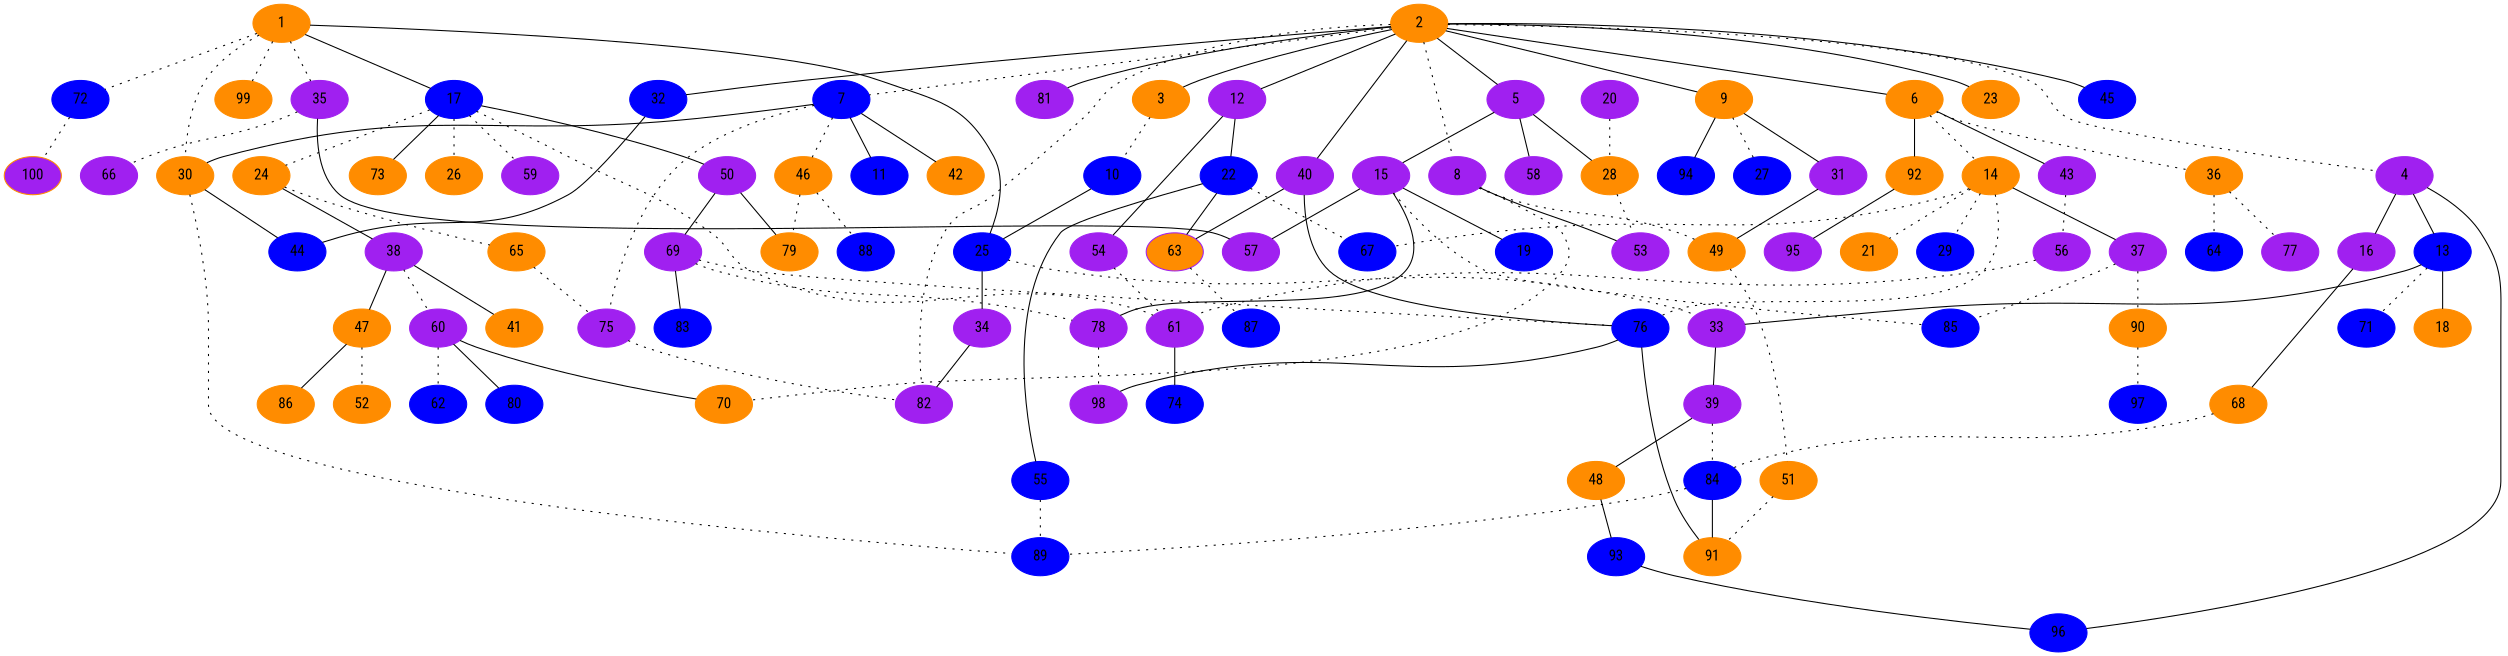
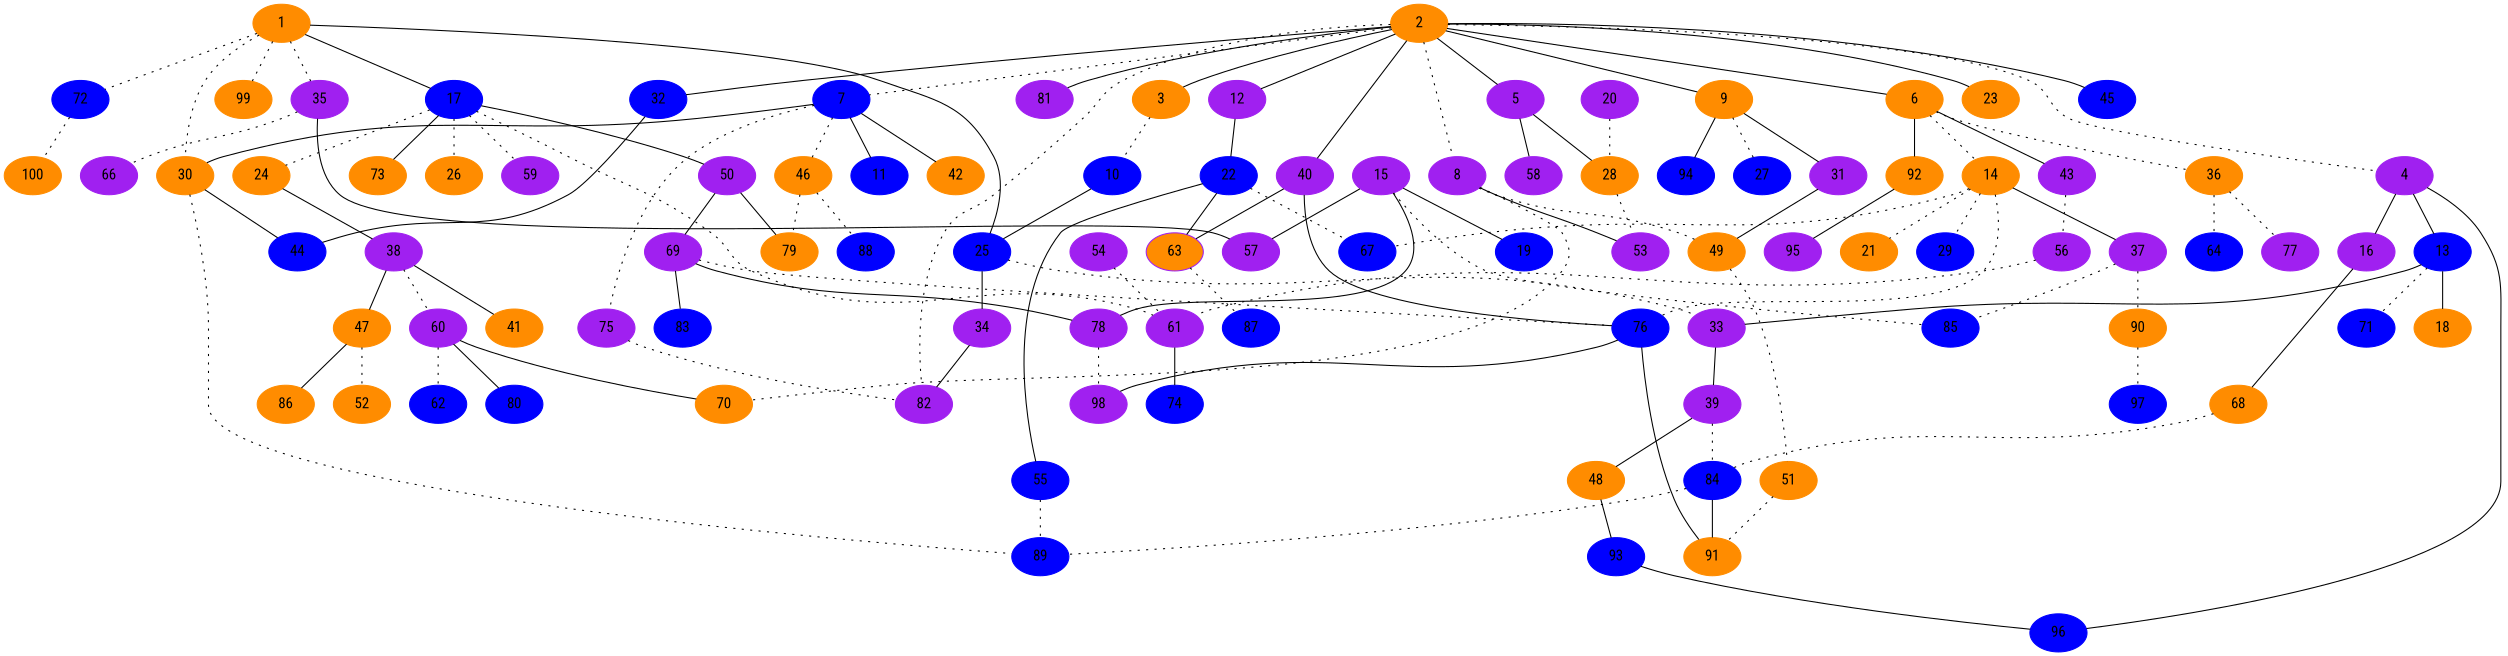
edge "5" -- "15": removed
node "100": fillcolor purple -> darkorange
edge "12" -- "54": removed
node "65": removed
edge "69" -- "78": style dotted -> solid
